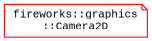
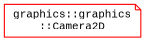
node "fireworks::graphics ::Camera2D": label "fireworks::graphics ::Camera2D" -> "graphics::graphics ::Camera2D"
